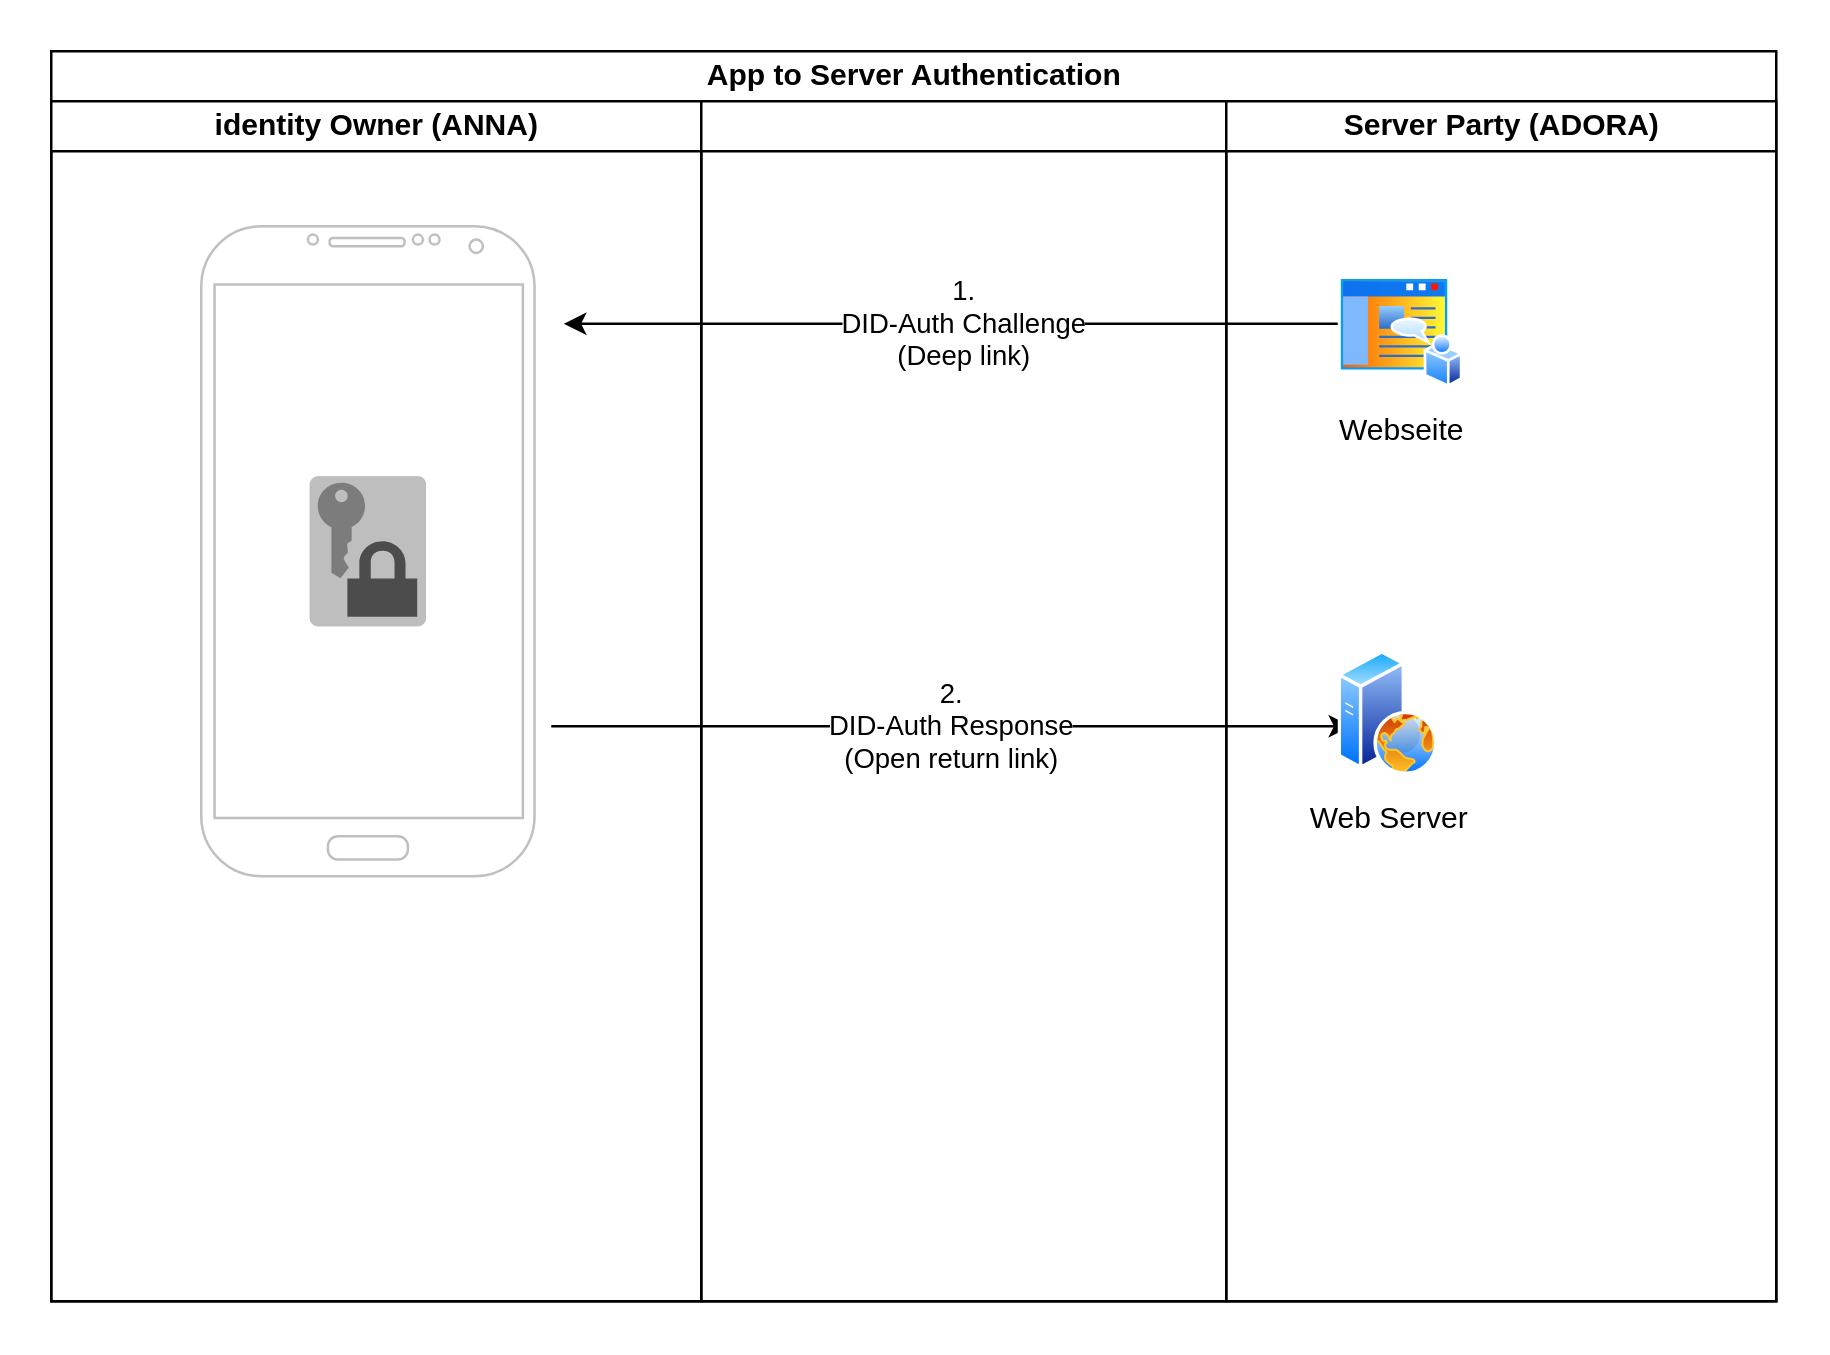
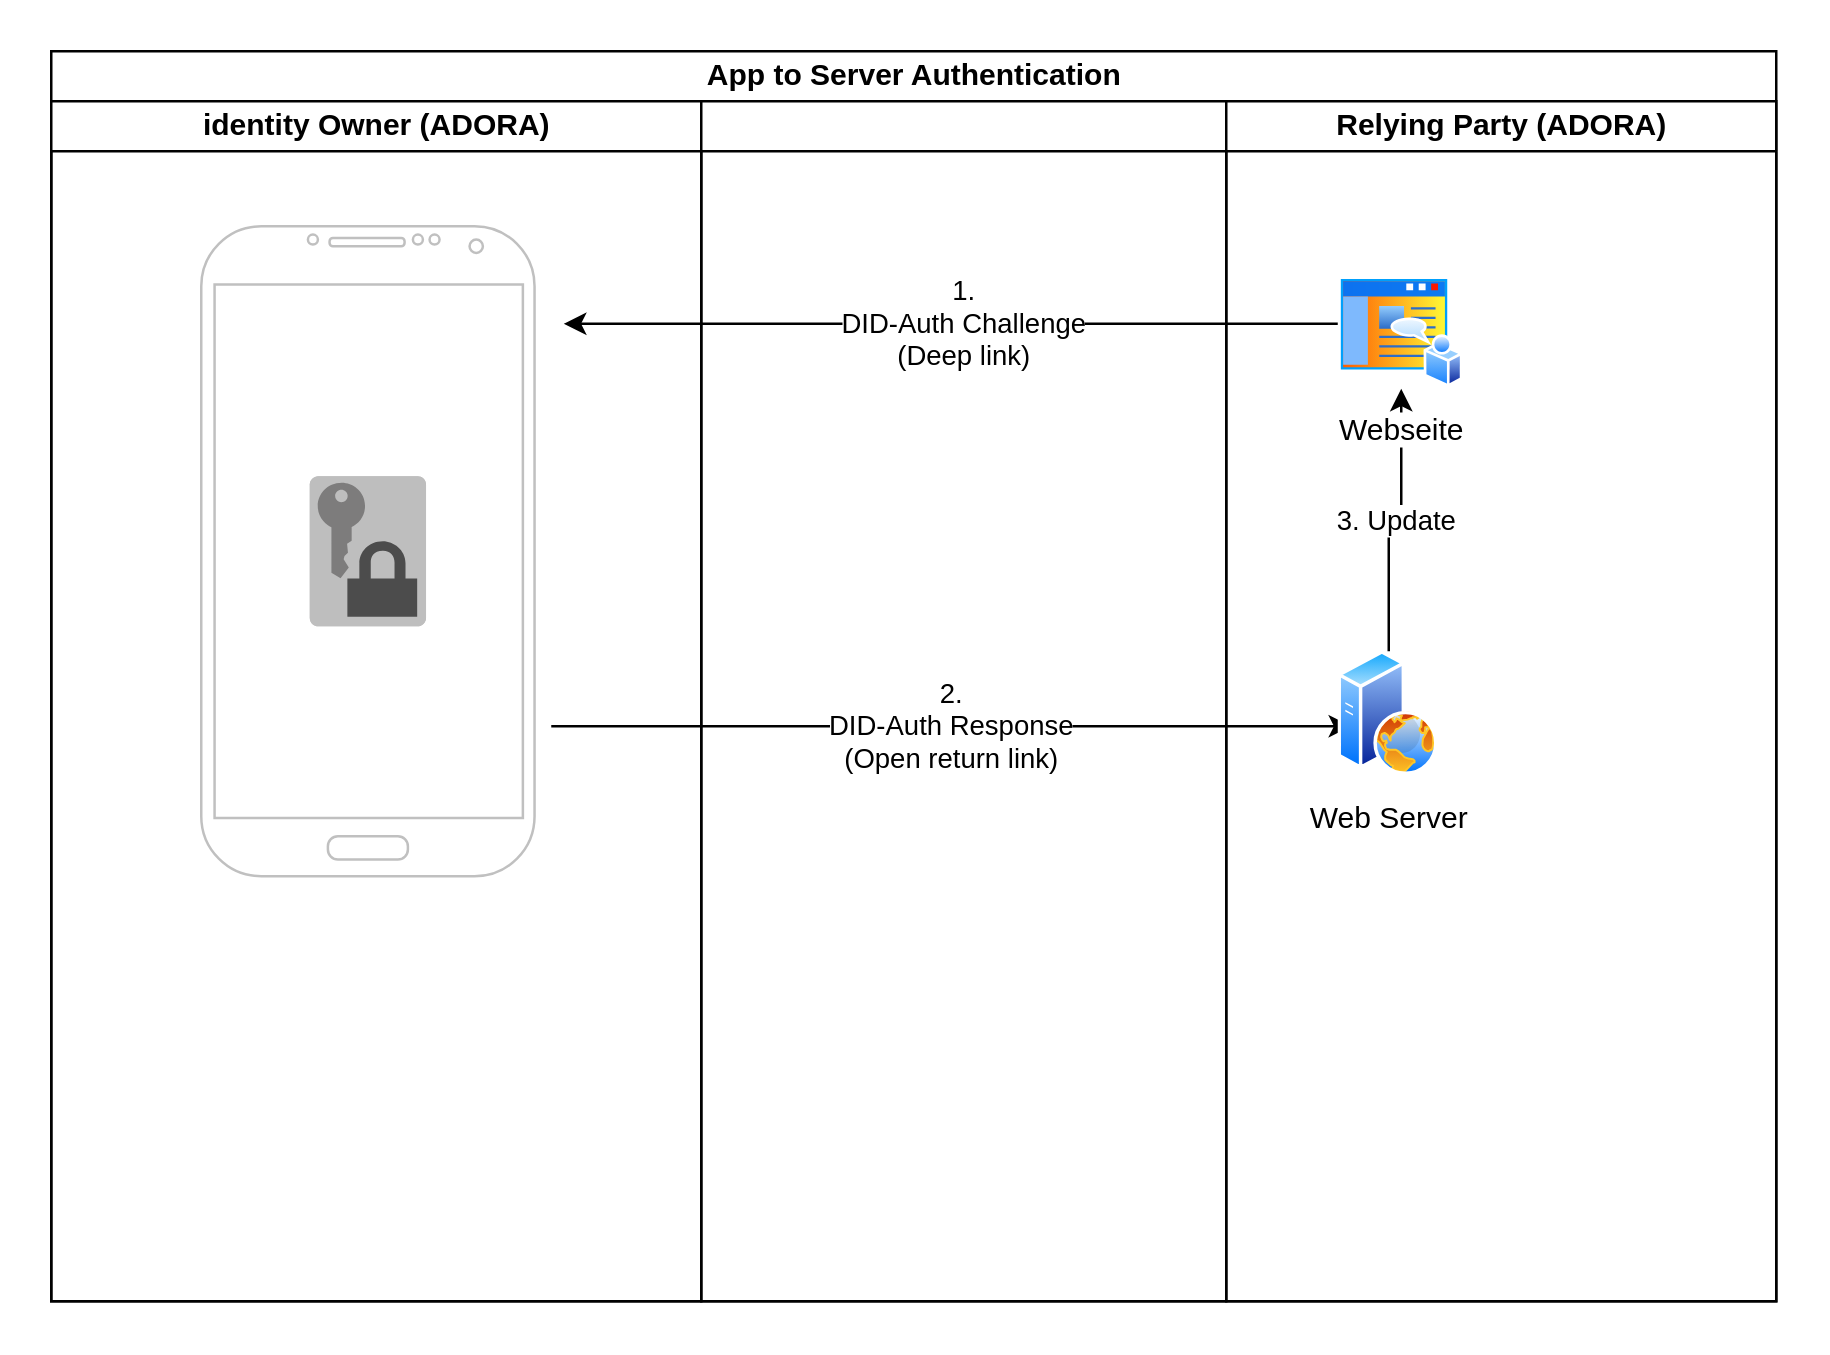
node "identity Owner (ANNA)": label "identity Owner (ANNA)" -> "identity Owner (ADORA)"
node "Server Party (ADORA)": label "Server Party (ADORA)" -> "Relying Party (ADORA)"
edge "Web Server" -> "Webseite": added, label "3. Update"
